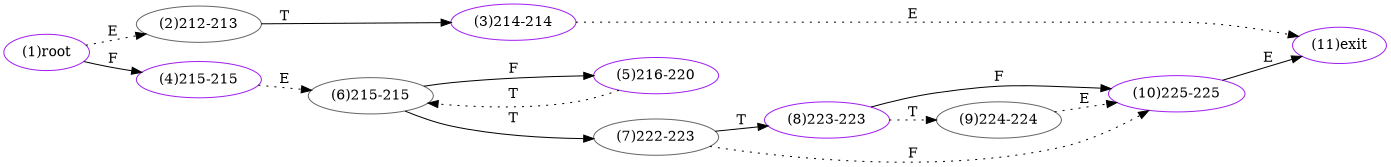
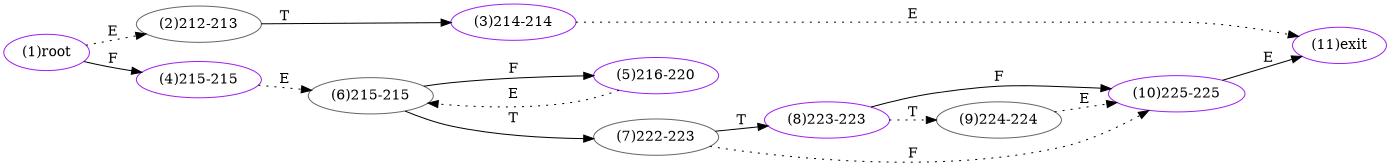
edge "(5)216-220" -> "(6)215-215": label "T" -> "E"
